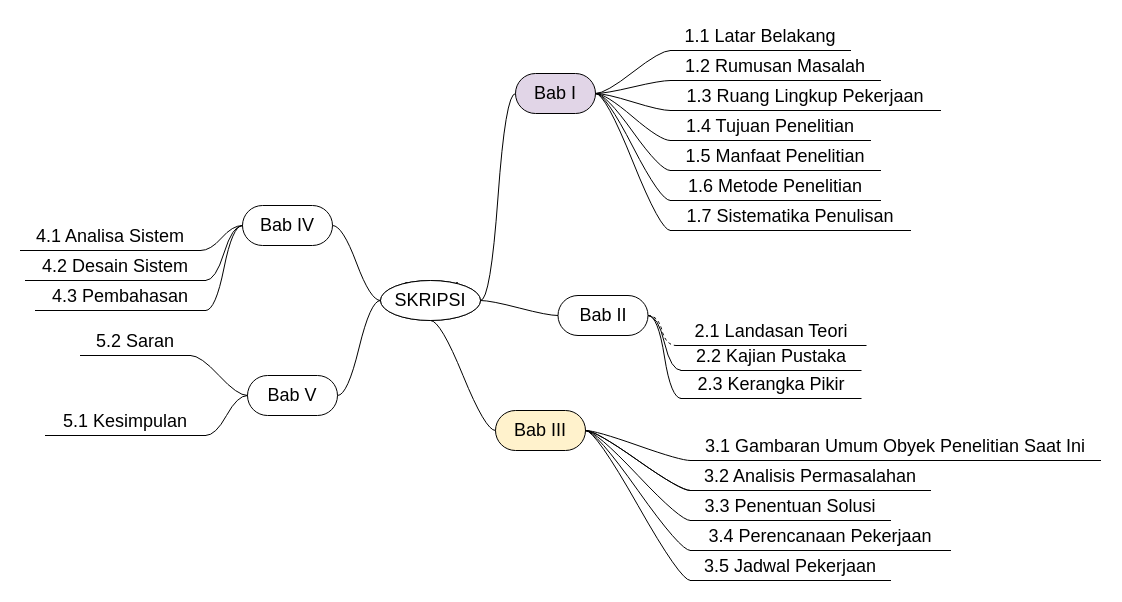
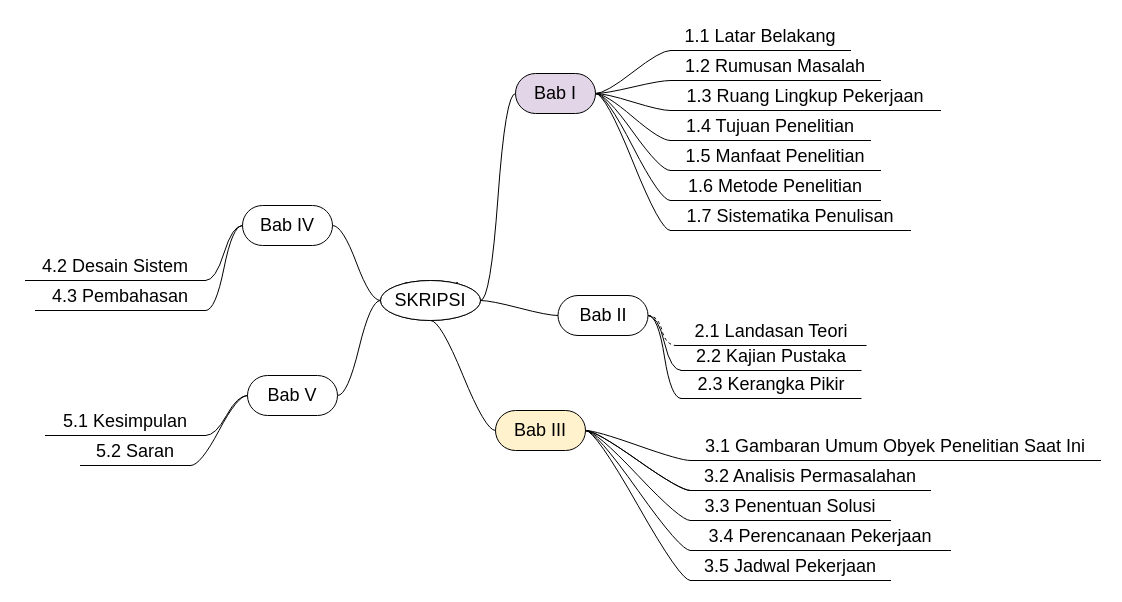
node "4.1 Analisa Sistem": removed
edge "Bab IV" -- "4.1 Analisa Sistem": removed
node "5.2 Saran": moved (136, 341) -> (136, 451)
